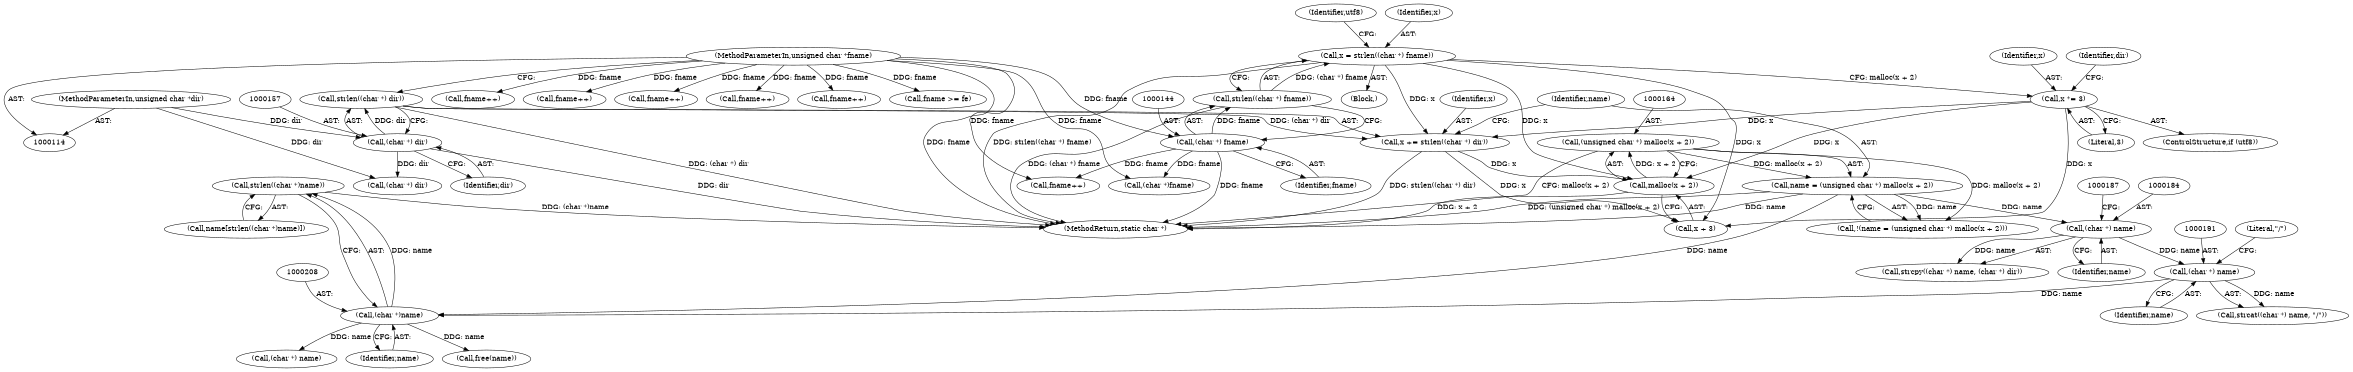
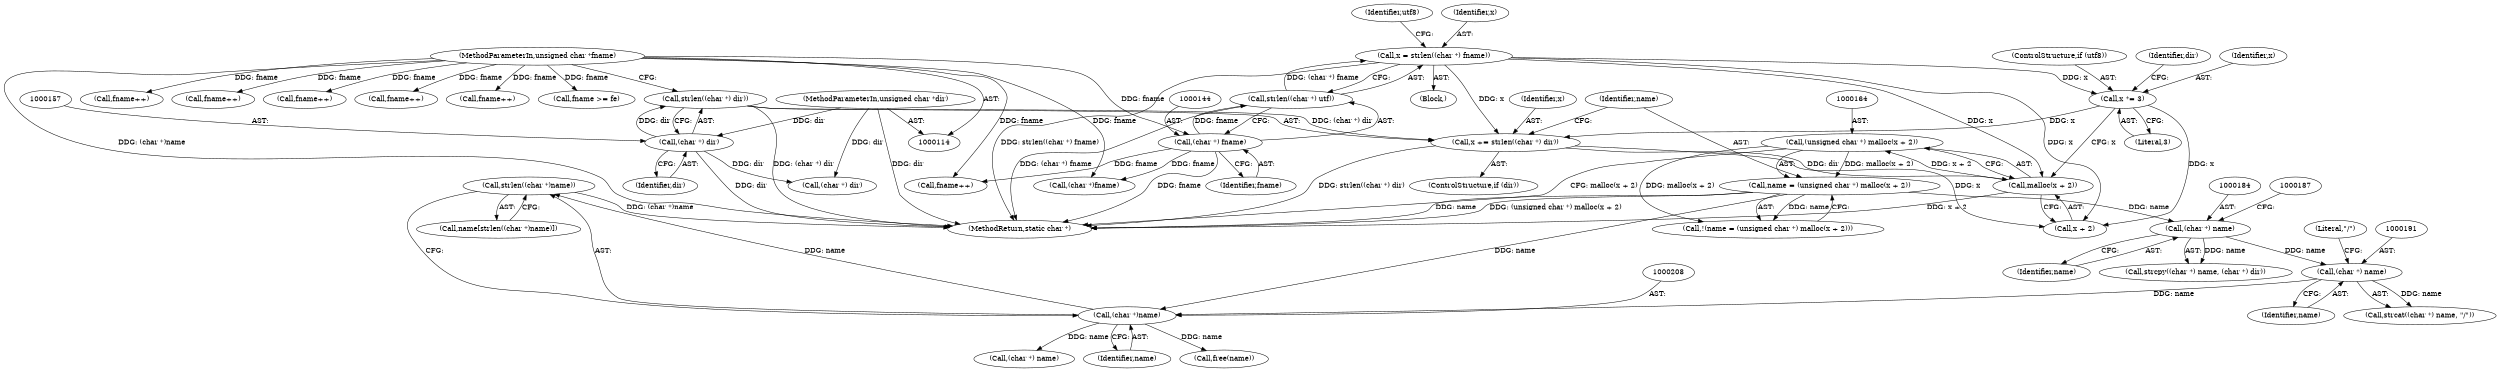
edge "(Call,x = strlen((char *) fname))" -> "(Call,x *= 3)": label "CFG: malloc(x + 2)" -> "DDG: x"
node "(Call,strlen((char *) fname))": label "(Call,strlen((char *) fname))" -> "(Call,strlen((char *) utf))"
edge "(Call,x *= 3)" -> "(ControlStructure,if (utf8))": reversed
edge "(MethodParameterIn,unsigned char *fname)" -> "(MethodReturn,static char *)": label "DDG: fname" -> "DDG: (char *)name"
edge "(Call,x *= 3)" -> "(Call,malloc(x + 2))": label "DDG: x" -> "CFG: x"
edge "(Call,x += strlen((char *) dir))" -> "(Call,malloc(x + 2))": label "DDG: x" -> "DDG: dir"
edge "(MethodParameterIn,unsigned char *dir)" -> "(MethodReturn,static char *)": added, label "DDG: dir"
node "(ControlStructure,if (dir))": added
node "(Call,x + 3)": label "(Call,x + 3)" -> "(Call,x + 2)"
